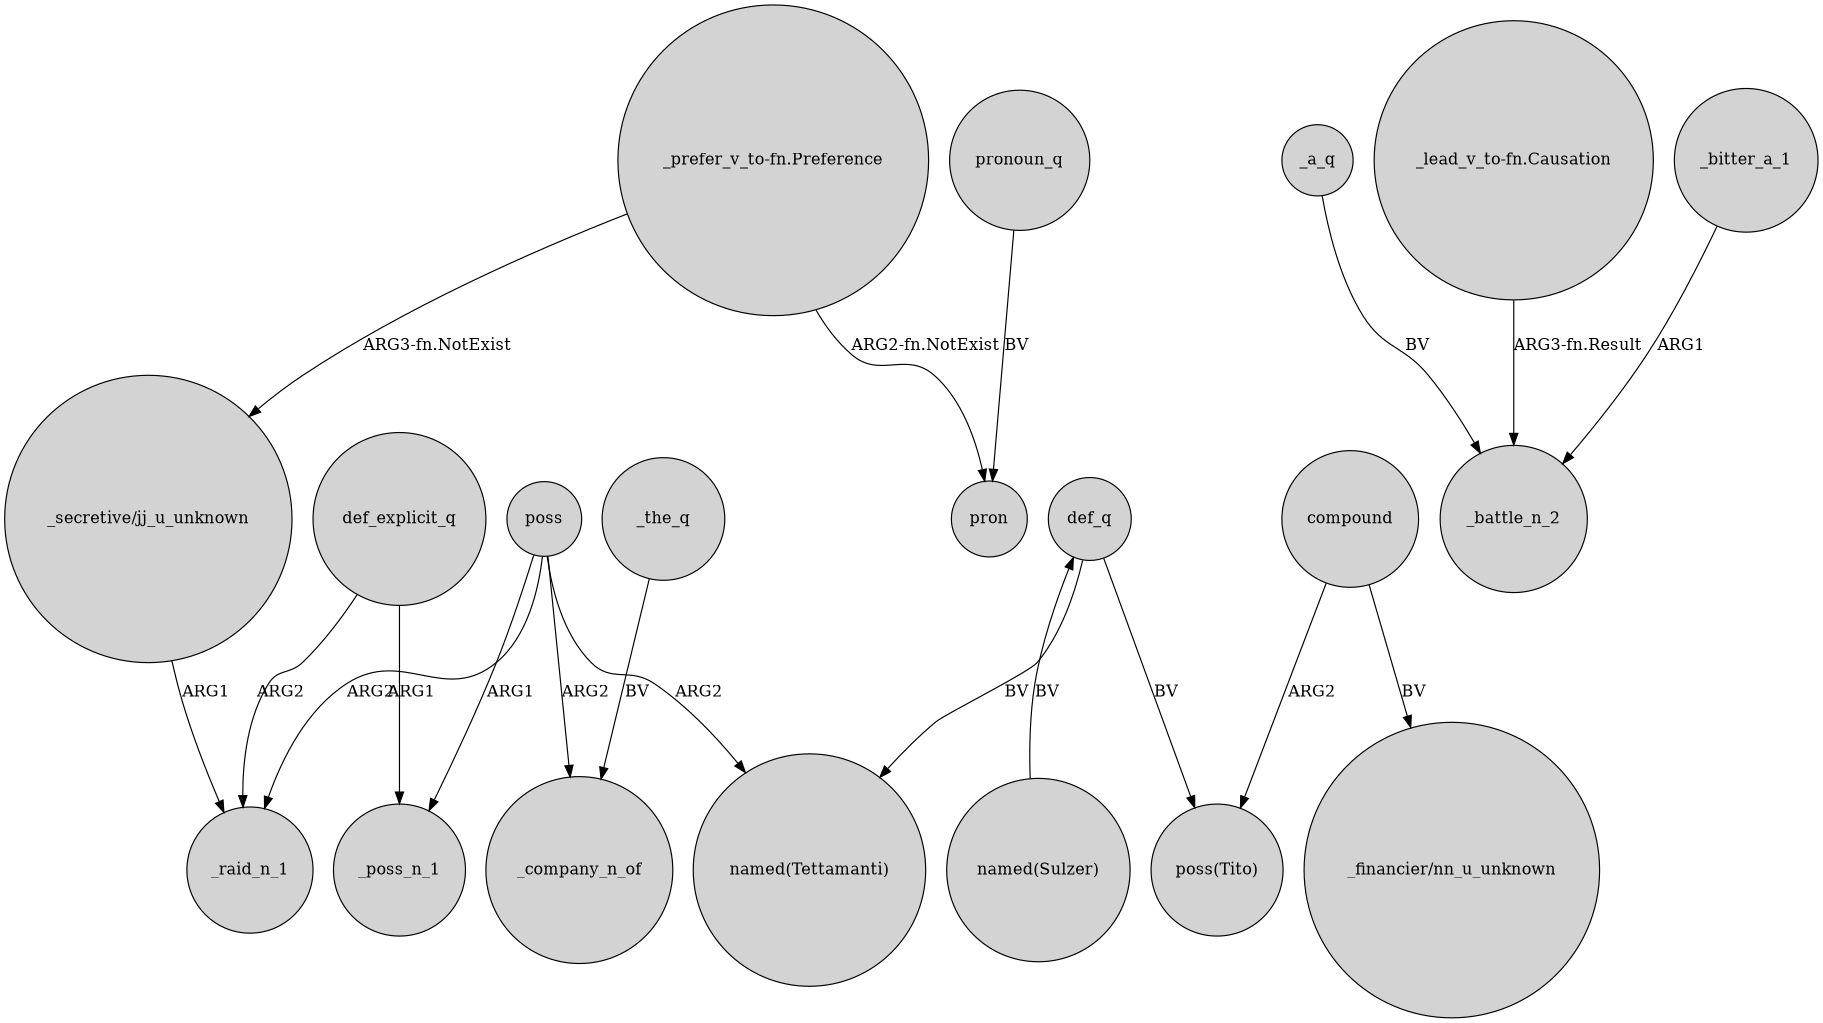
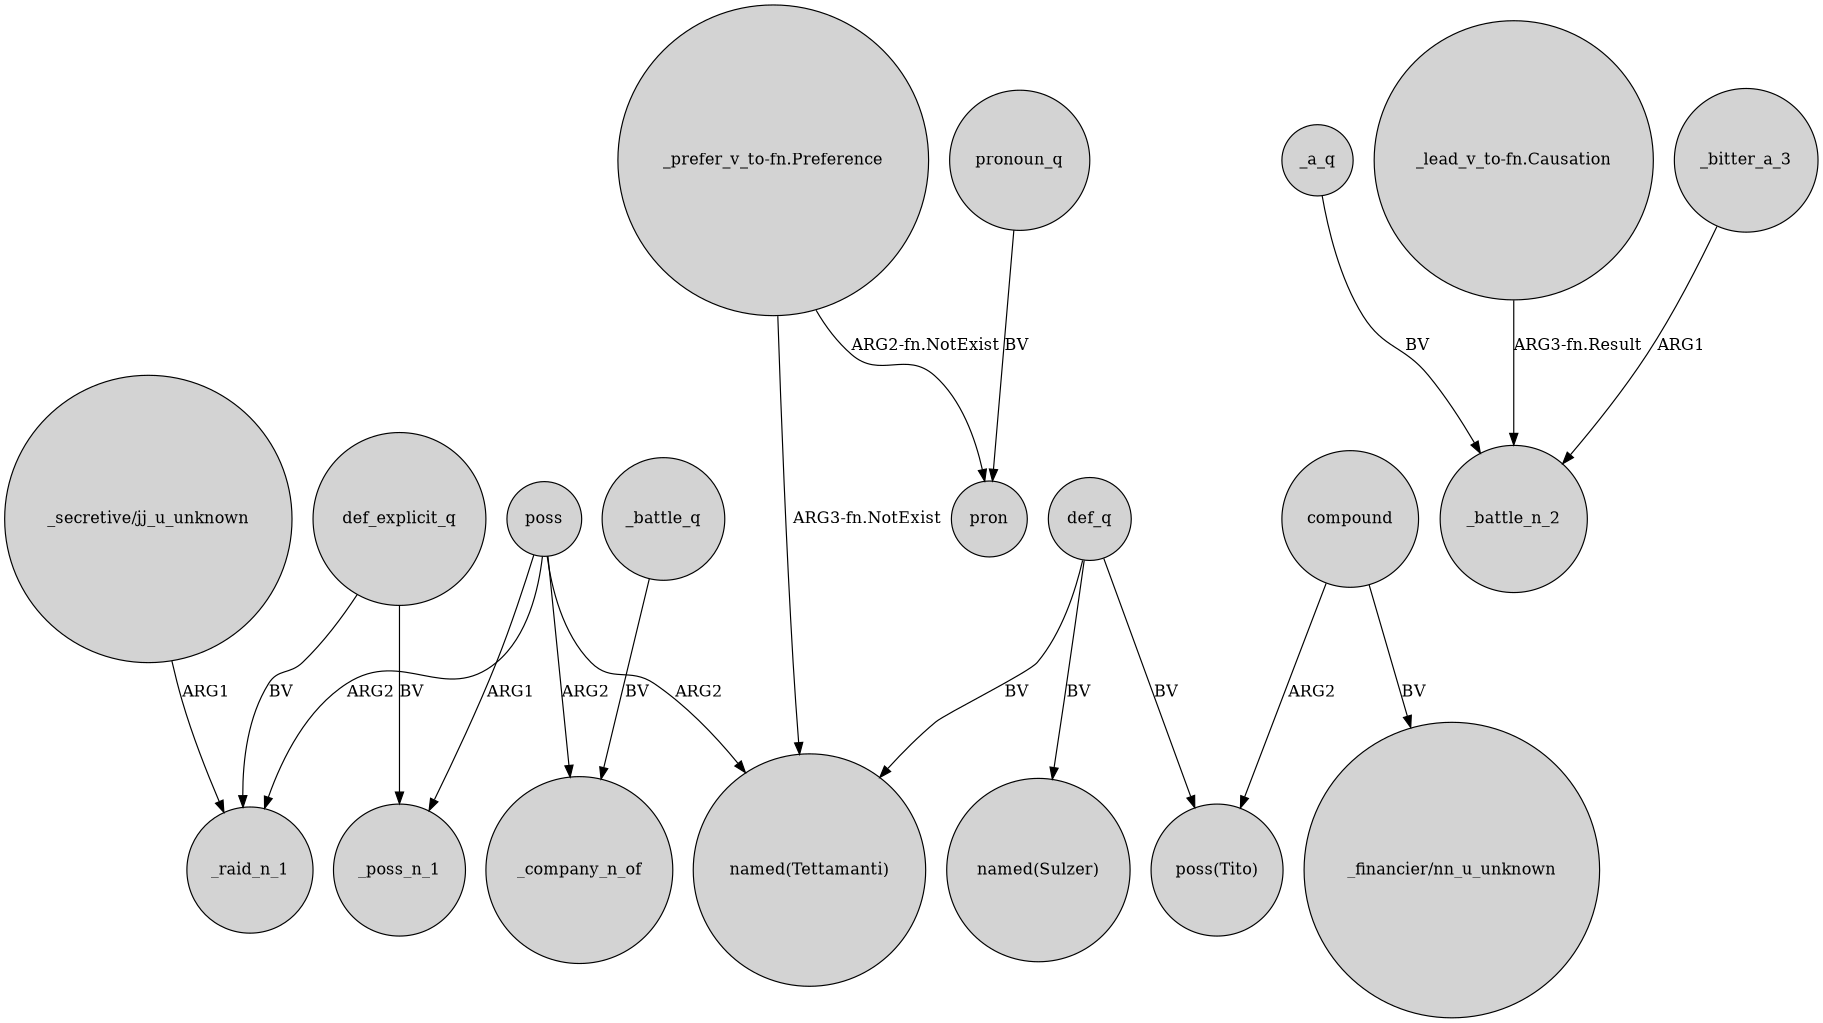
node "_bitter_a_1": label "_bitter_a_1" -> "_bitter_a_3"
edge "_prefer_v_to-fn.Preference" -> "_secretive/jj_u_unknown": now "_prefer_v_to-fn.Preference" -> "named(Tettamanti)"
node "_the_q": label "_the_q" -> "_battle_q"
edge "named(Sulzer)" -> "def_q": reversed
edge "def_explicit_q" -> "_raid_n_1": label "ARG2" -> "BV"
edge "def_explicit_q" -> "_poss_n_1": label "ARG1" -> "BV"
